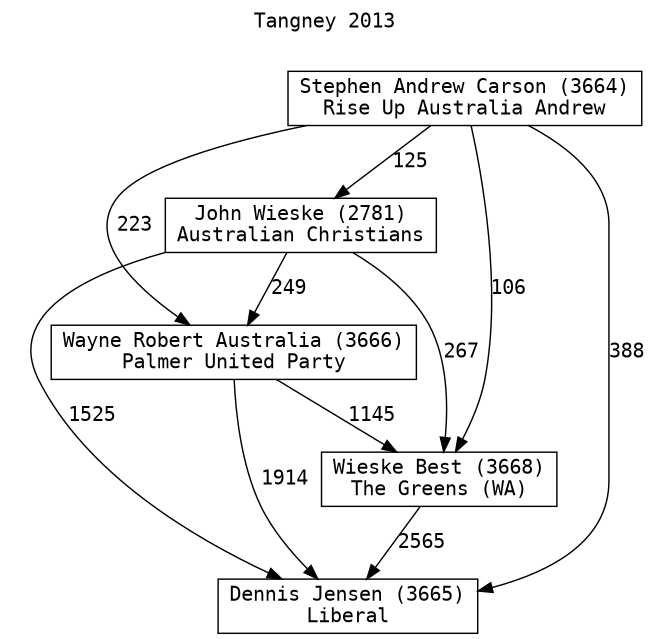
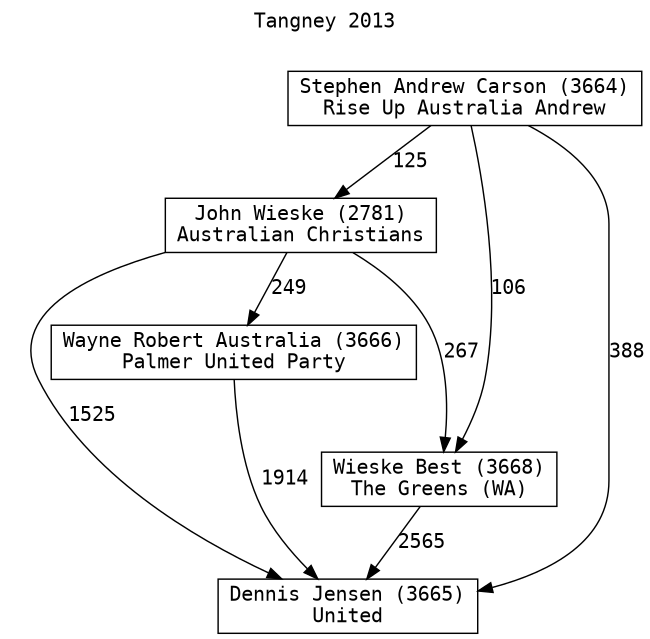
edge "Stephen Andrew Carson (3664) Rise Up Australia Andrew" -> "Wayne Robert Australia (3666) Palmer United Party": removed, label "223"
edge "Wayne Robert Australia (3666) Palmer United Party" -> "Wieske Best (3668) The Greens (WA)": removed, label "1145"
node "Dennis Jensen (3665) Liberal": label "Dennis Jensen (3665) Liberal" -> "Dennis Jensen (3665) United"
